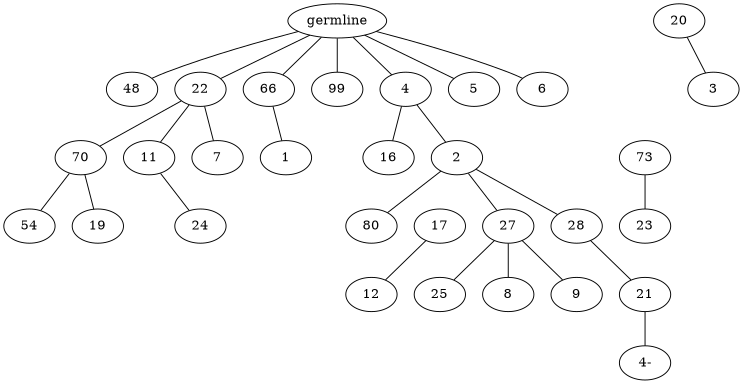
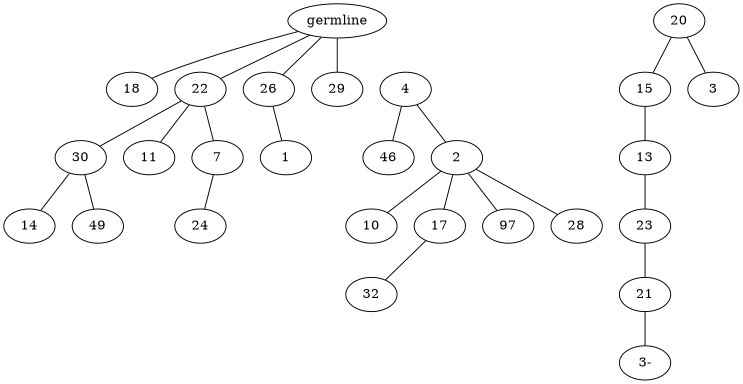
edge "germline" -- "4": removed
node "48": label "48" -> "18"
node "66": label "66" -> "26"
node "99": label "99" -> "29"
node "5": removed
node "6": removed
node "15": added
node "70": label "70" -> "30"
node "16": label "16" -> "46"
node "73": label "73" -> "13"
edge "11" -- "24": now "7" -- "24"
edge "2" -- "17": added
node "54": label "54" -> "14"
node "19": label "19" -> "49"
node "80": label "80" -> "10"
node "27": label "27" -> "97"
edge "28" -- "21": now "23" -- "21"
node "12": label "12" -> "32"
node "25": removed
node "8": removed
node "9": removed
node "4-": label "4-" -> "3-"
